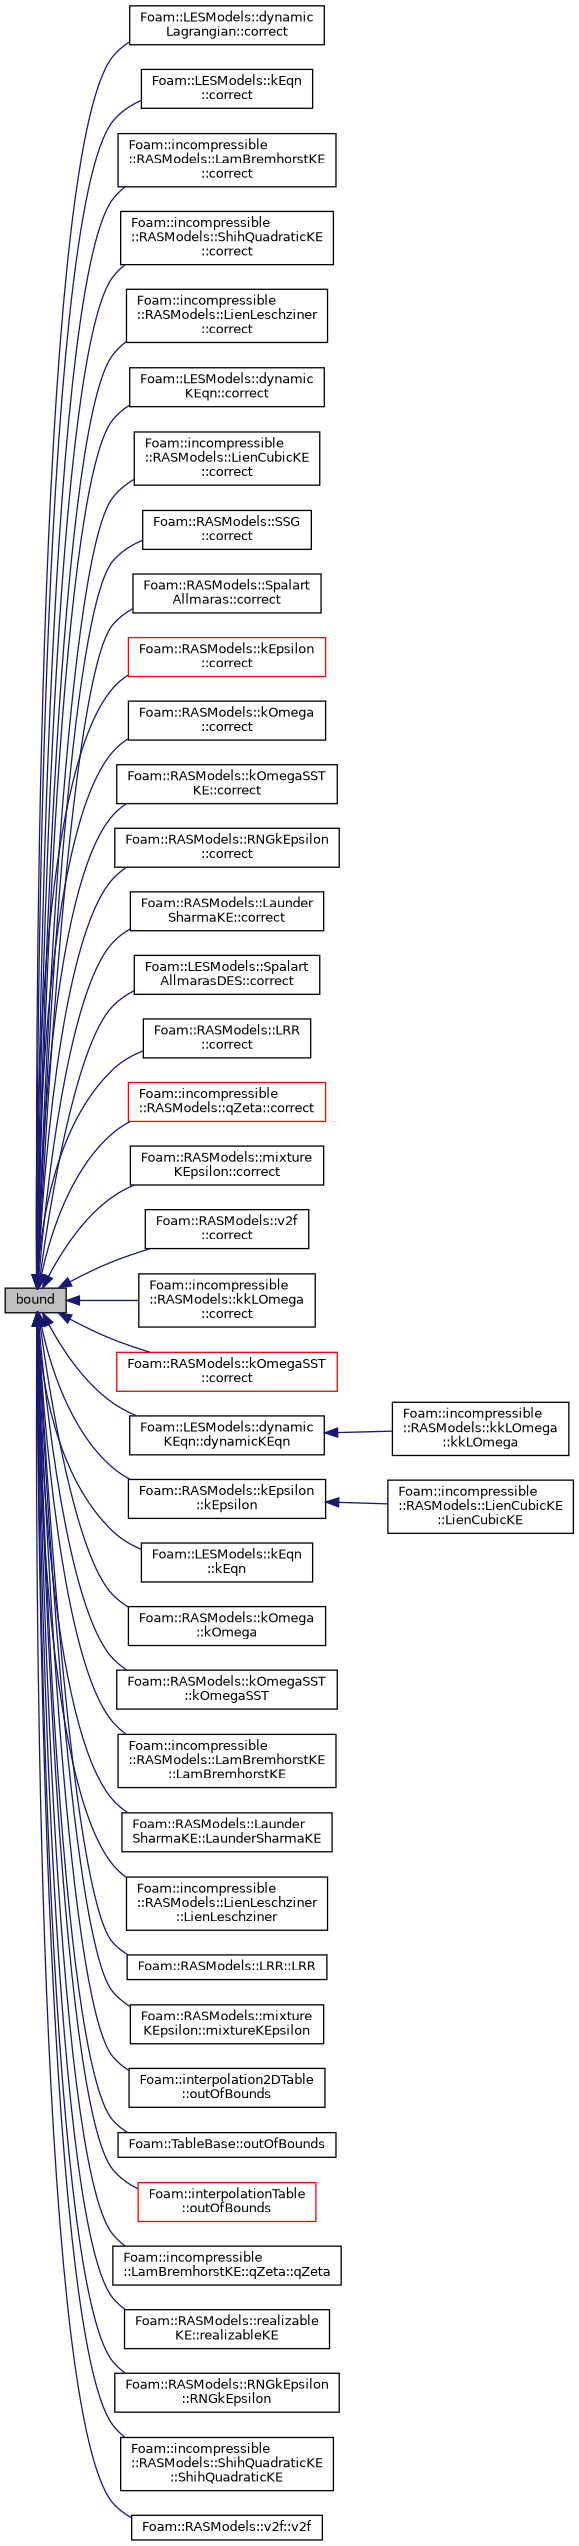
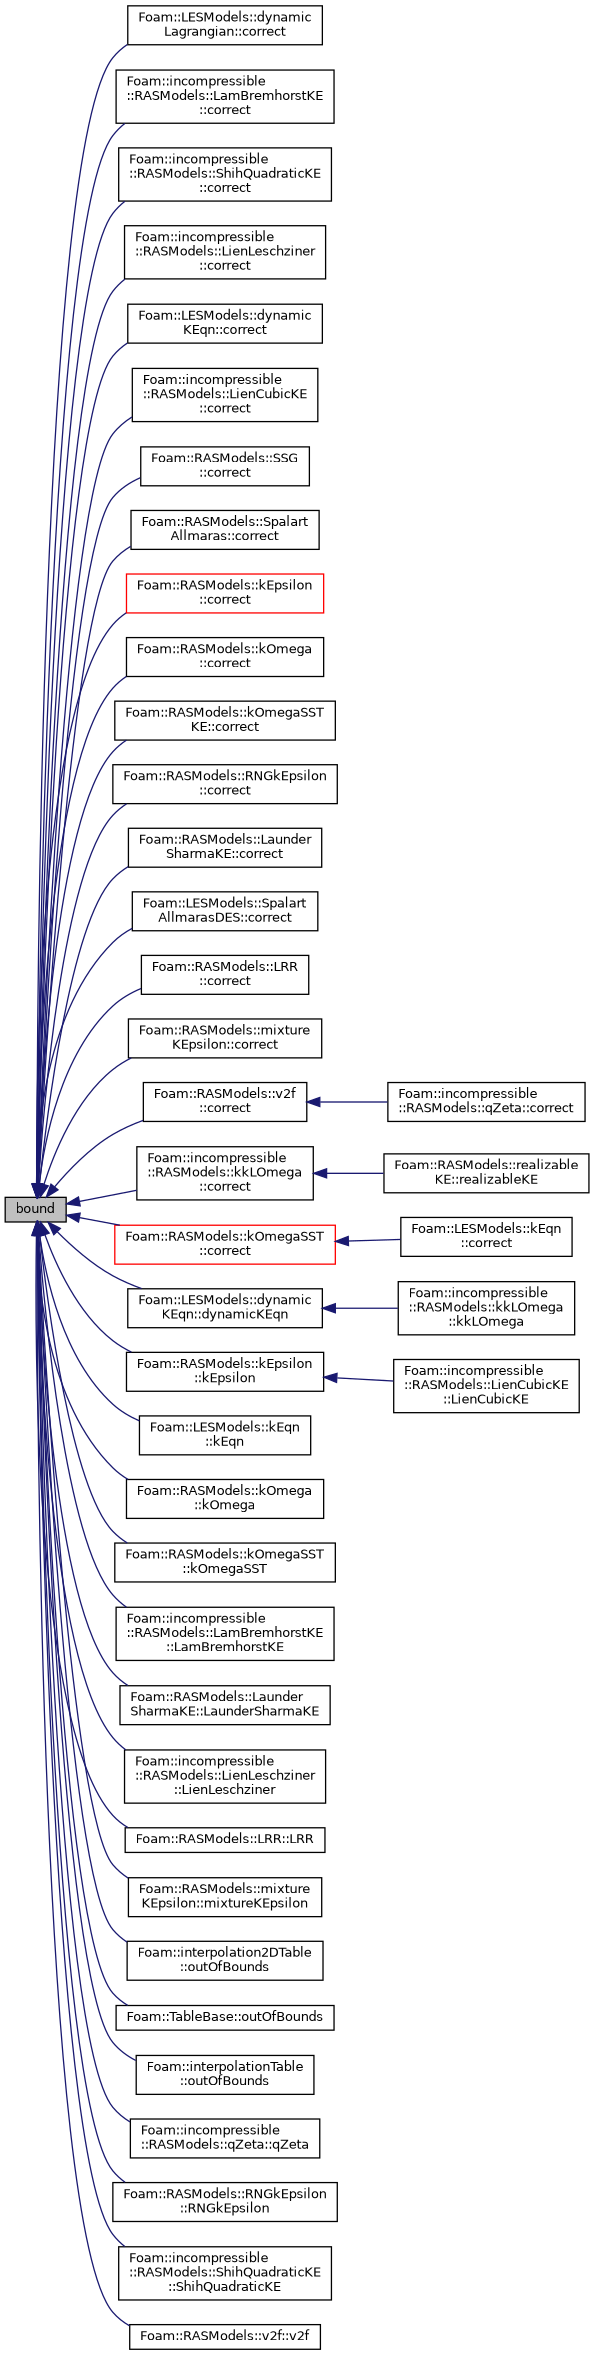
edge "Foam::LESModels::kEqn ::correct" -> "bound": now "Foam::LESModels::kEqn ::correct" -> "Foam::RASModels::kOmegaSST ::correct"
node "Foam::incompressible ::RASModels::qZeta::correct": color red -> black
edge "Foam::incompressible ::RASModels::qZeta::correct" -> "bound": now "Foam::incompressible ::RASModels::qZeta::correct" -> "Foam::RASModels::v2f ::correct"
edge "Foam::RASModels::realizable KE::realizableKE" -> "bound": now "Foam::RASModels::realizable KE::realizableKE" -> "Foam::incompressible ::RASModels::kkLOmega ::correct"
node "Foam::interpolationTable ::outOfBounds": color red -> black
node "Foam::incompressible ::LamBremhorstKE::qZeta::qZeta": label "Foam::incompressible ::LamBremhorstKE::qZeta::qZeta" -> "Foam::incompressible ::RASModels::qZeta::qZeta"
